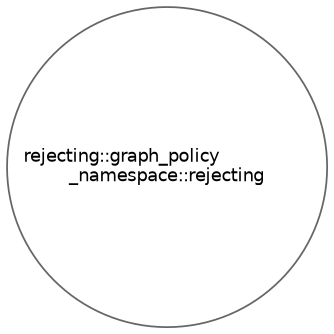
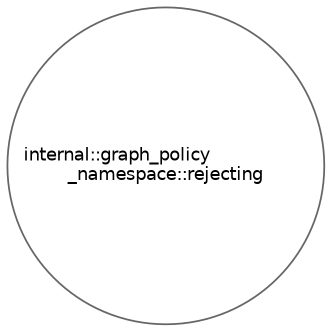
node "rejecting::graph_policy _namespace::rejecting": label "rejecting::graph_policy _namespace::rejecting" -> "internal::graph_policy _namespace::rejecting"
